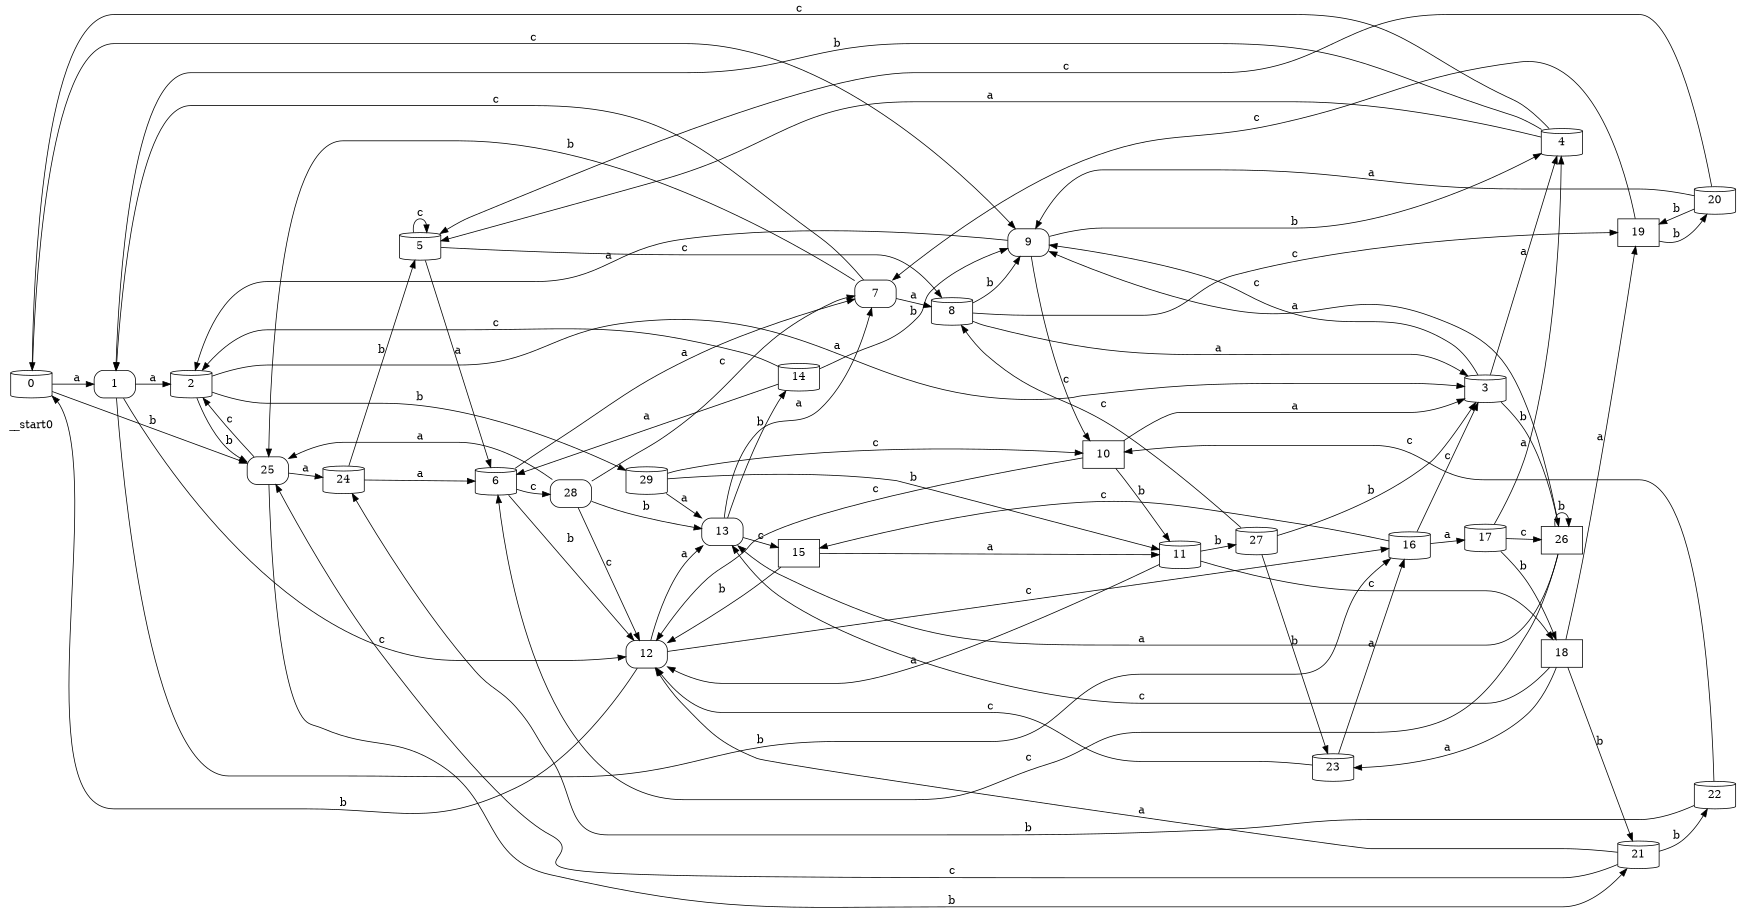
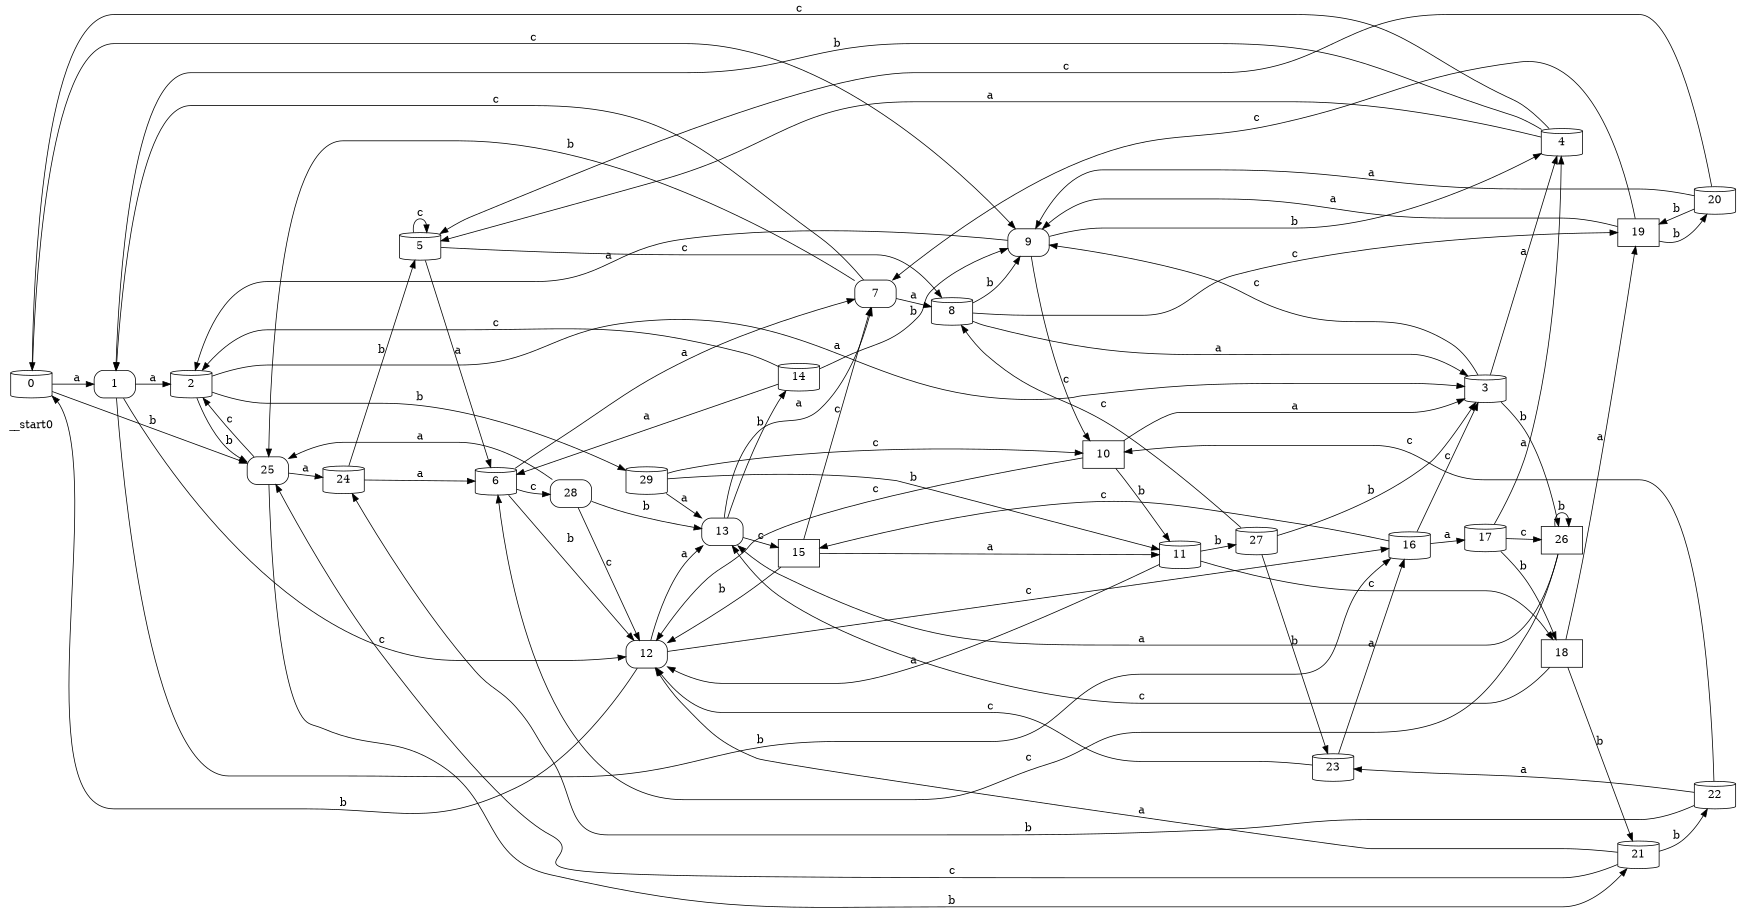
edge "26" -> "9": now "19" -> "9"
edge "28" -> "7": now "15" -> "7"
edge "18" -> "23": now "22" -> "23"
